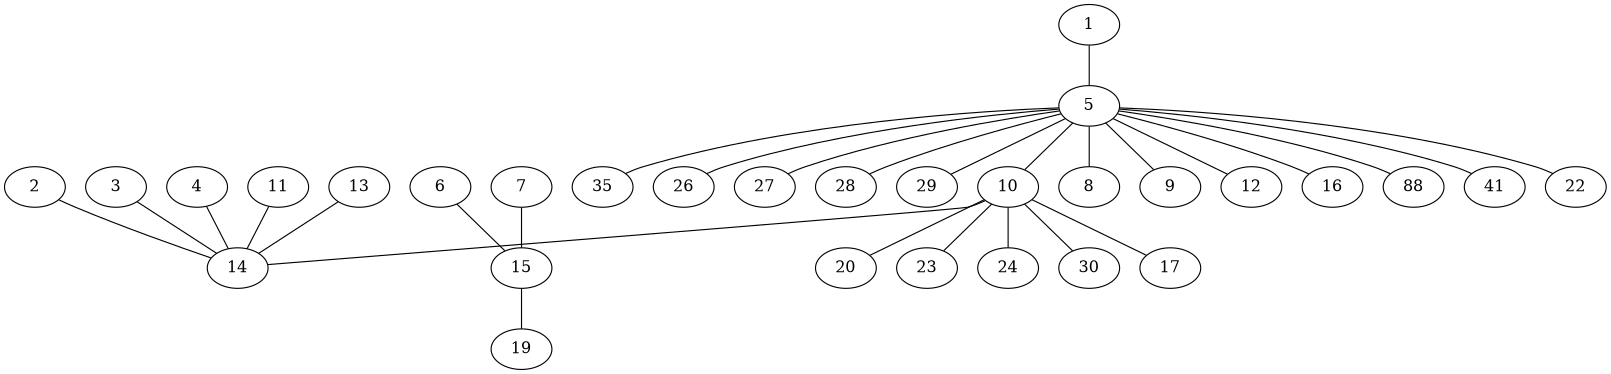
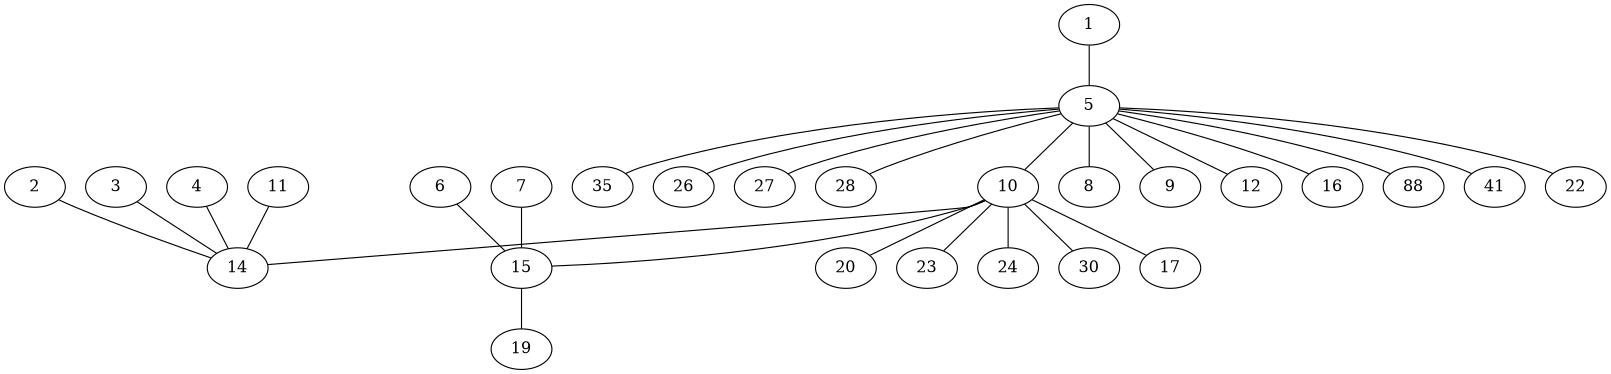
node "13": removed
node "29": removed
edge "10" -- "15": added
